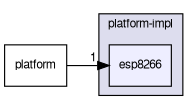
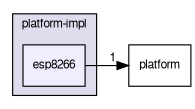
edge "platform" -> "esp8266": reversed
